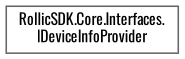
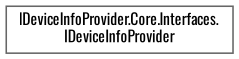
node "RollicSDK.Core.Interfaces. IDeviceInfoProvider": label "RollicSDK.Core.Interfaces. IDeviceInfoProvider" -> "IDeviceInfoProvider.Core.Interfaces. IDeviceInfoProvider"
